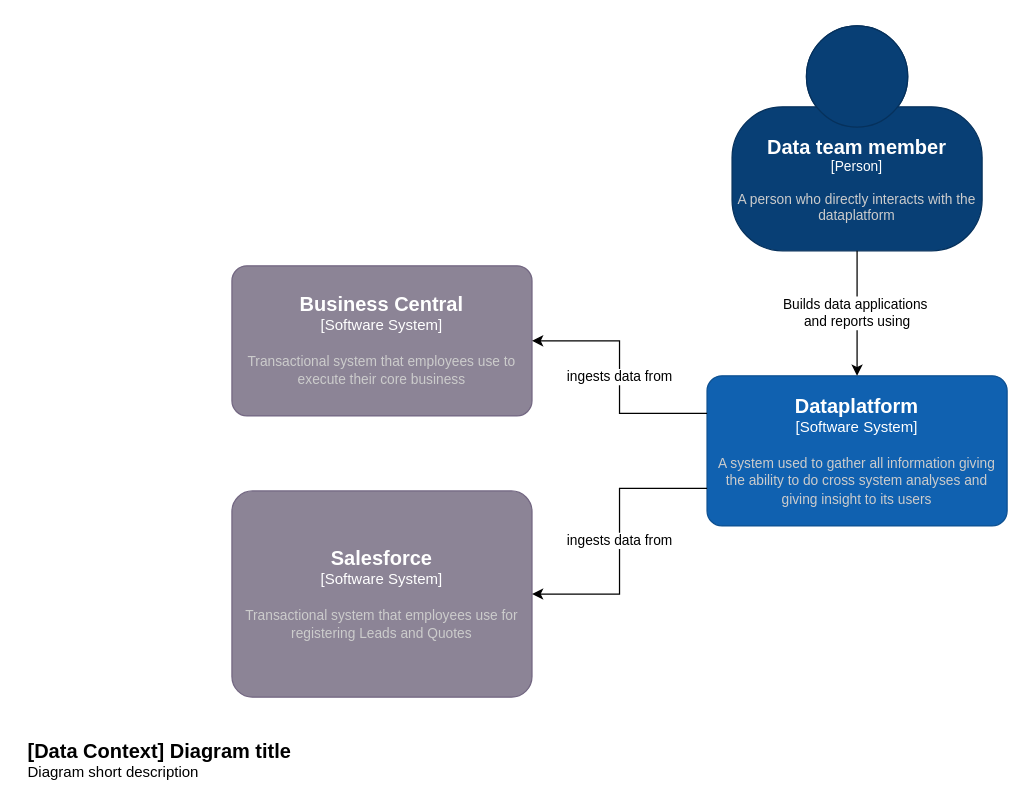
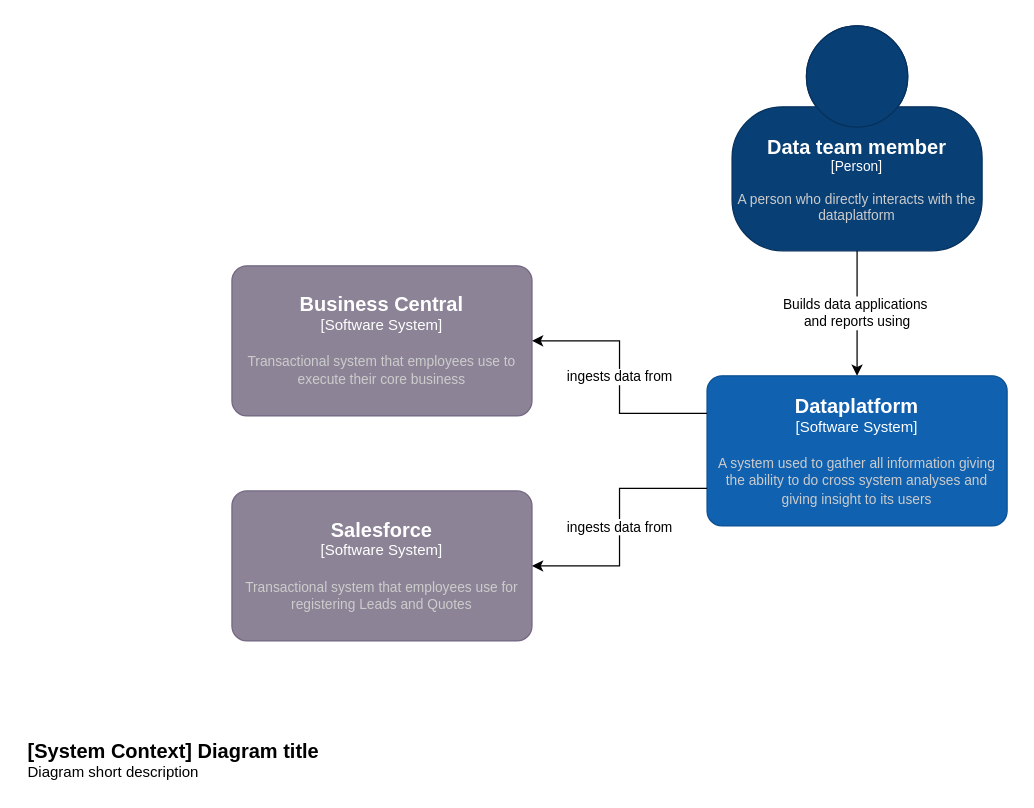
node "Salesforce [Software System] Transactional system that employees use for registering Leads and Quotes": size 300x206 -> 300x150
node "[Data Context] Diagram title Diagram short description": label "[Data Context] Diagram title Diagram short description" -> "[System Context] Diagram title Diagram short description"
